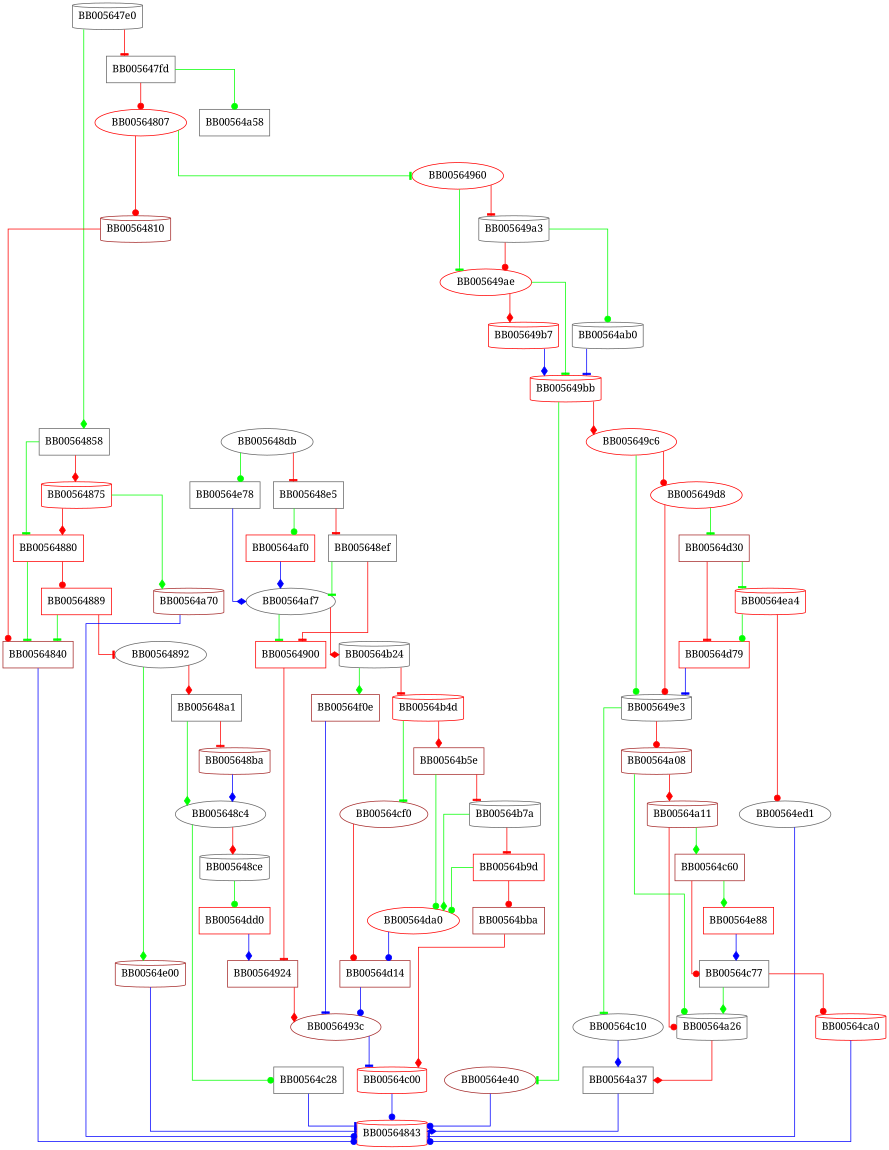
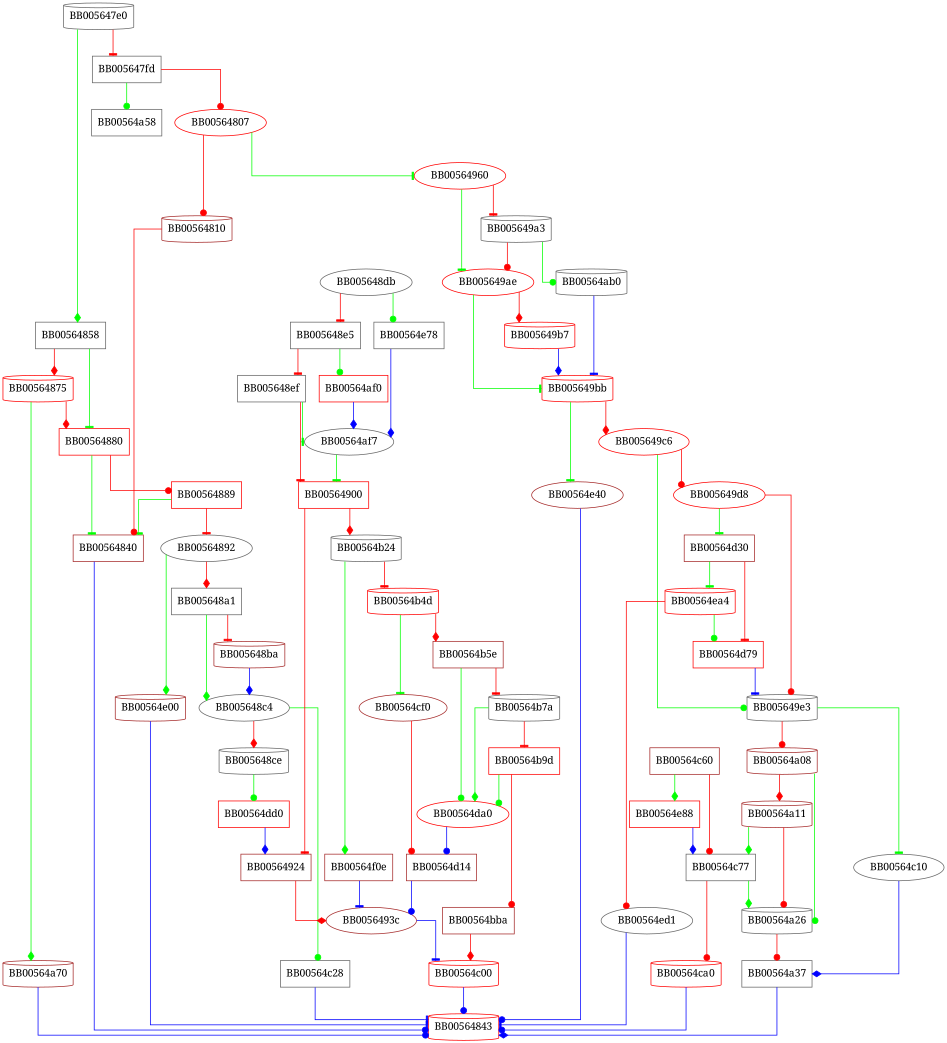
edge "BB00564af7" -> "BB00564b24": now "BB00564900" -> "BB00564b24"
edge "BB00564a11" -> "BB00564c60": now "BB00564a11" -> "BB00564c77"
edge "BB00564a26" -> "BB00564a37": arrowhead diamond -> dot
